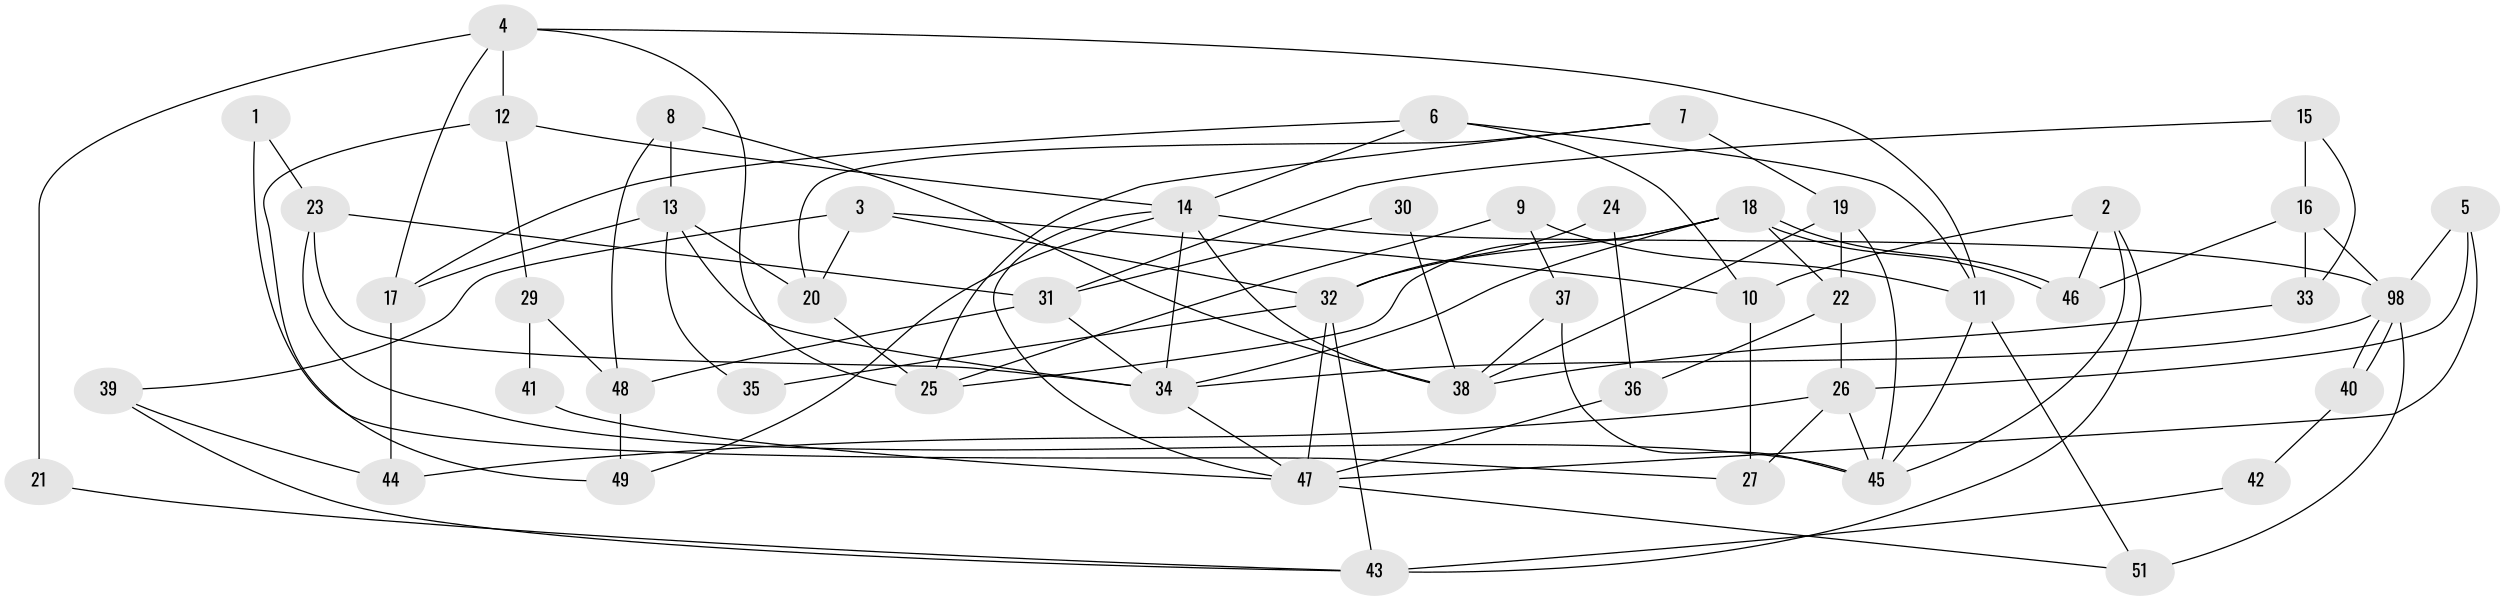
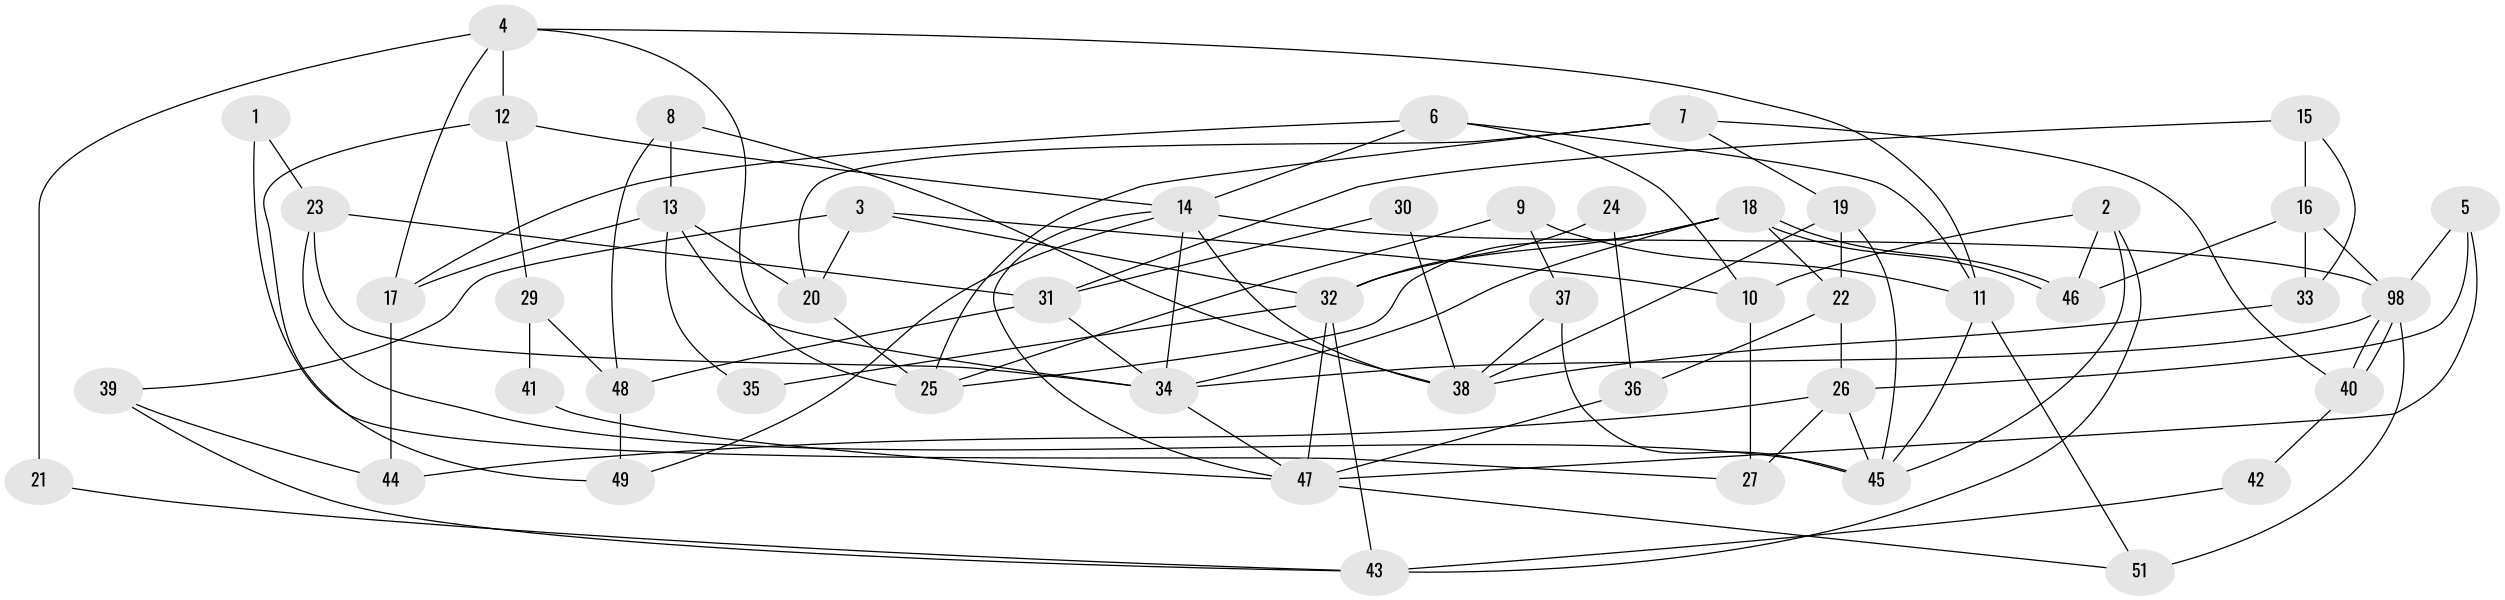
edge "7" -- "40": added
